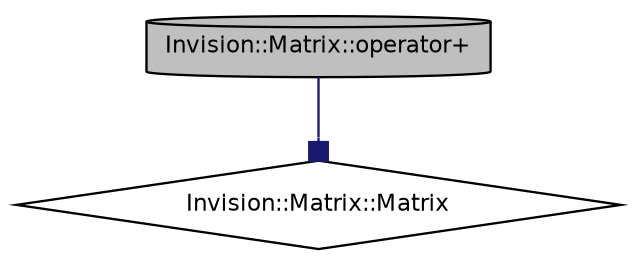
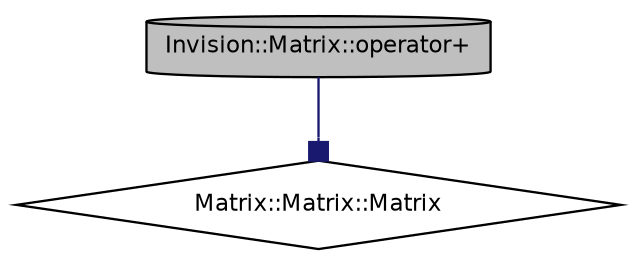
node "Invision::Matrix::Matrix": label "Invision::Matrix::Matrix" -> "Matrix::Matrix::Matrix"
